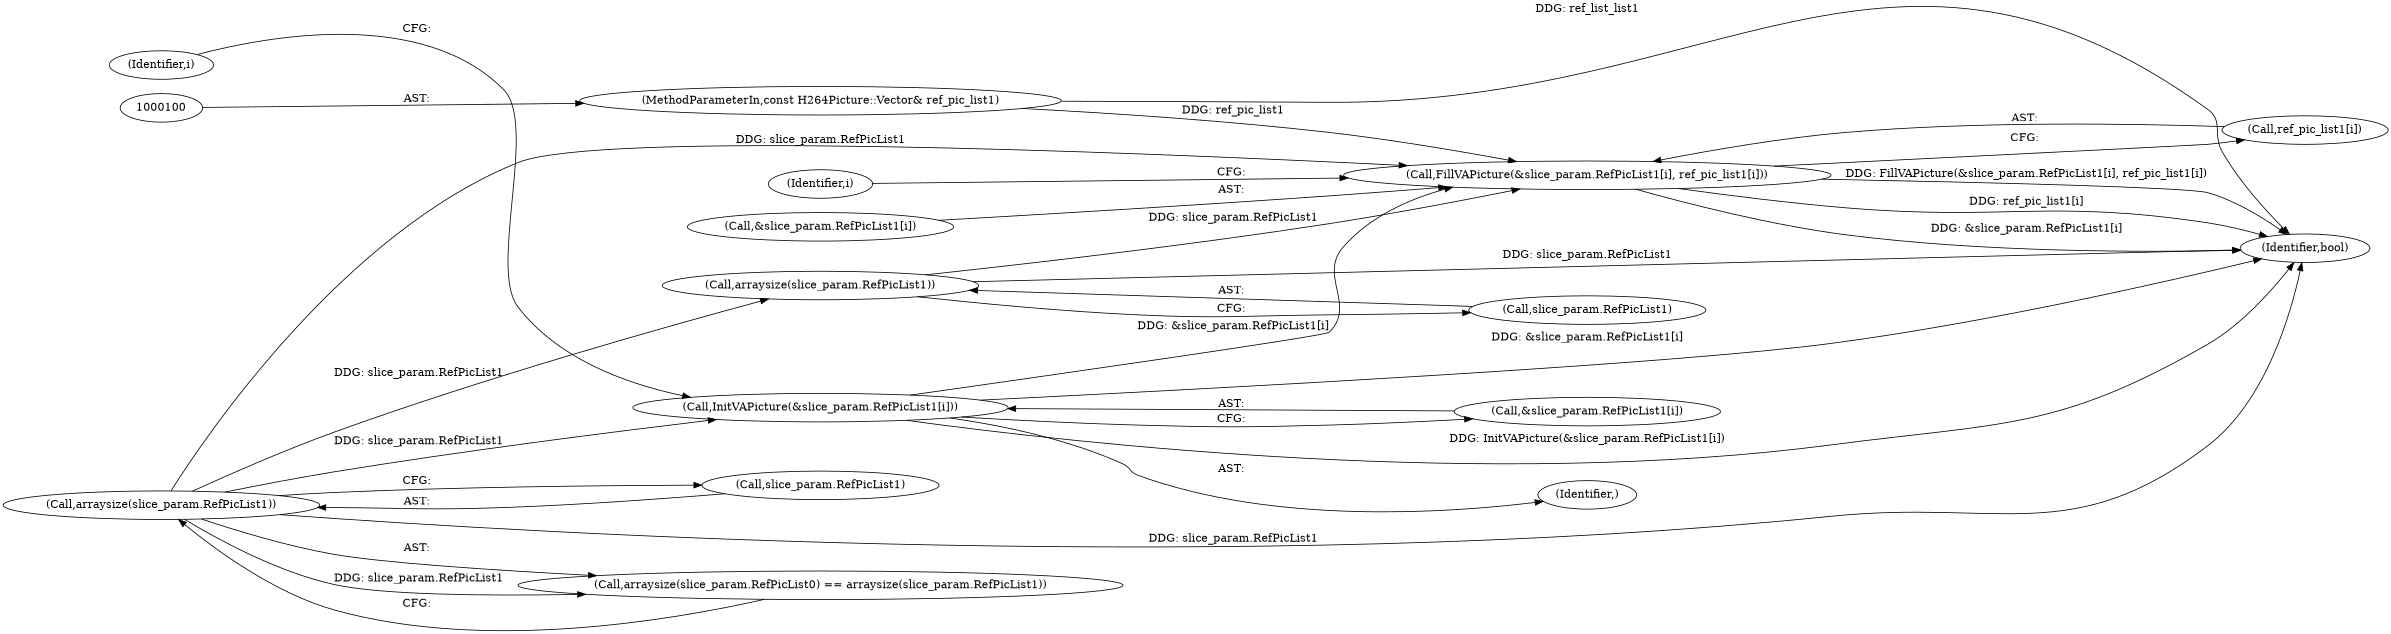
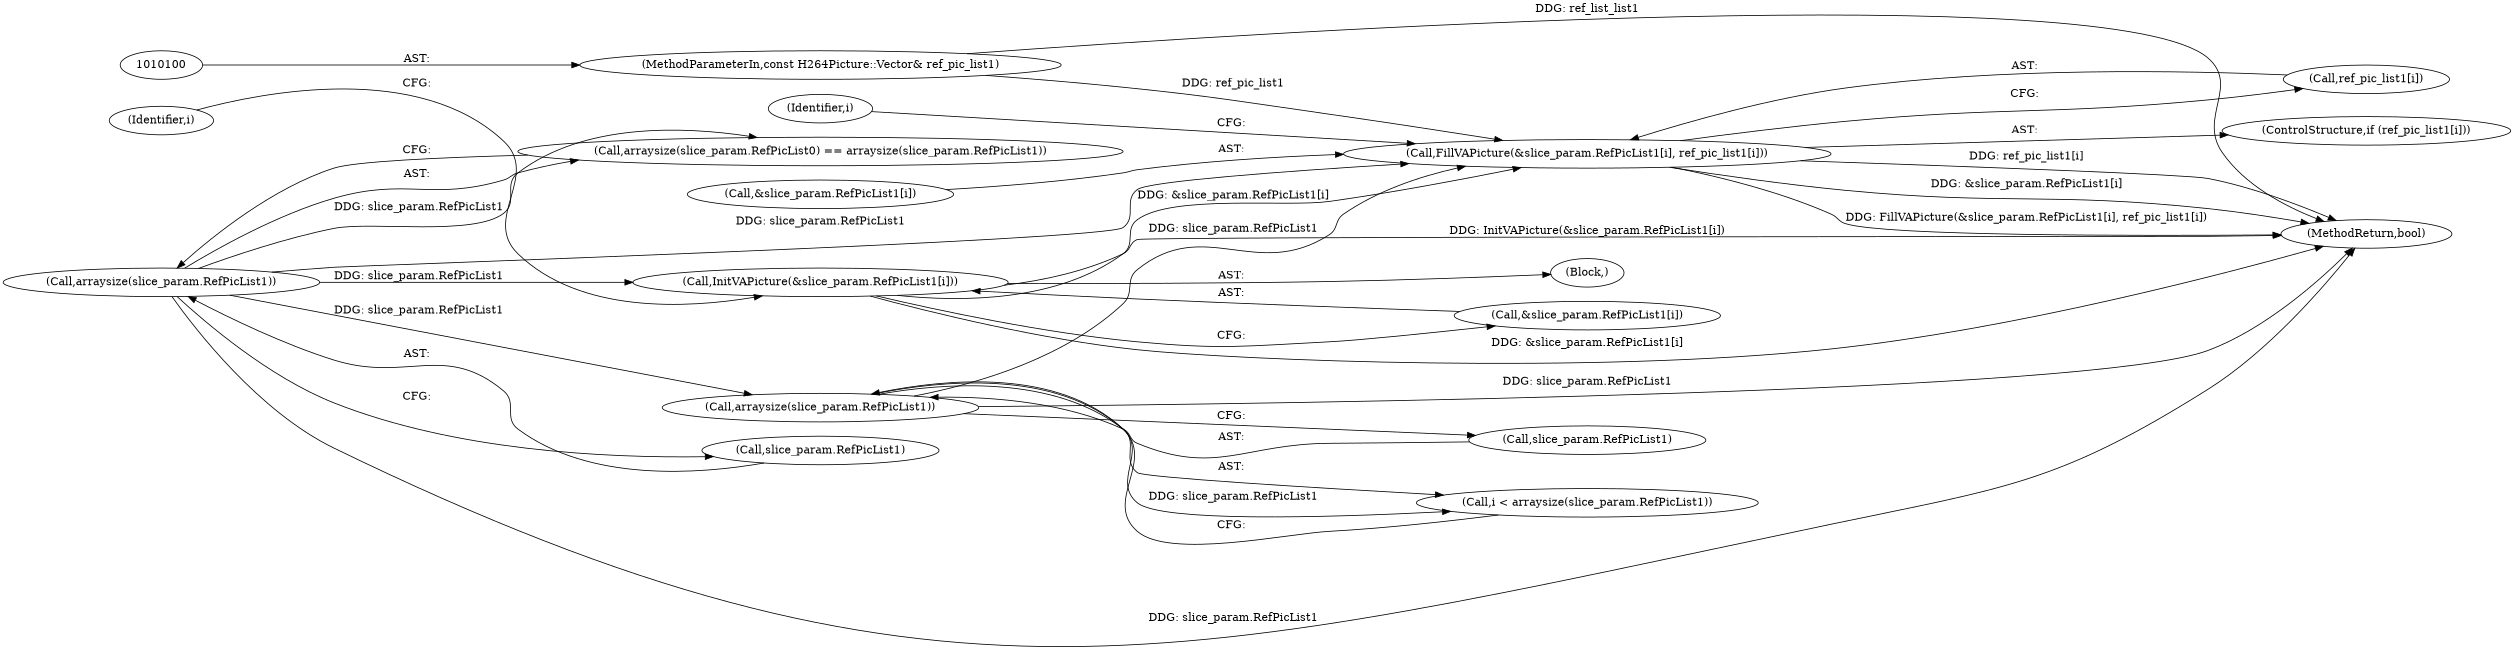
node "1000100": label "1000100" -> "1010100"
node "(ControlStructure,if (ref_pic_list1[i]))": added
node "(Identifier,bool)": label "(Identifier,bool)" -> "(MethodReturn,bool)"
node "(Identifier,)": label "(Identifier,)" -> "(Block,)"
node "(Call,i < arraysize(slice_param.RefPicList1))": added
